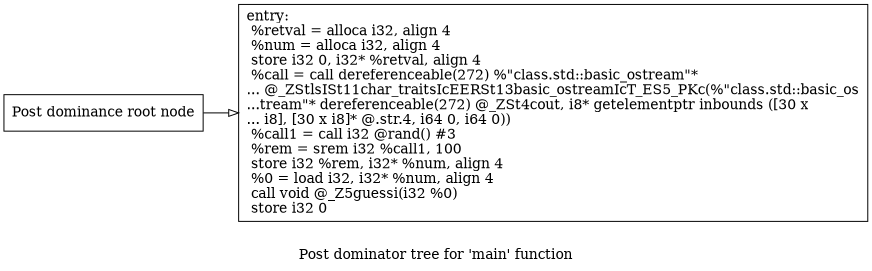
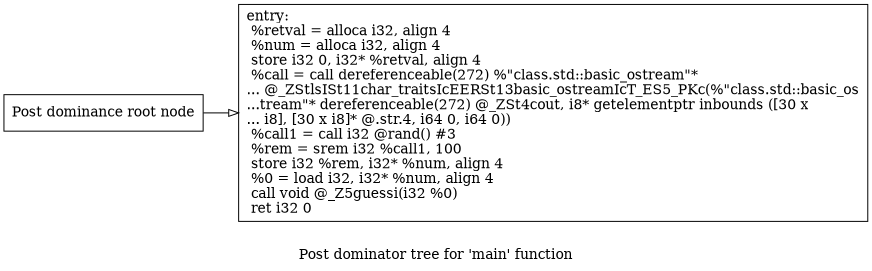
node "entry:": text "store i32 0" -> "ret i32 0"
